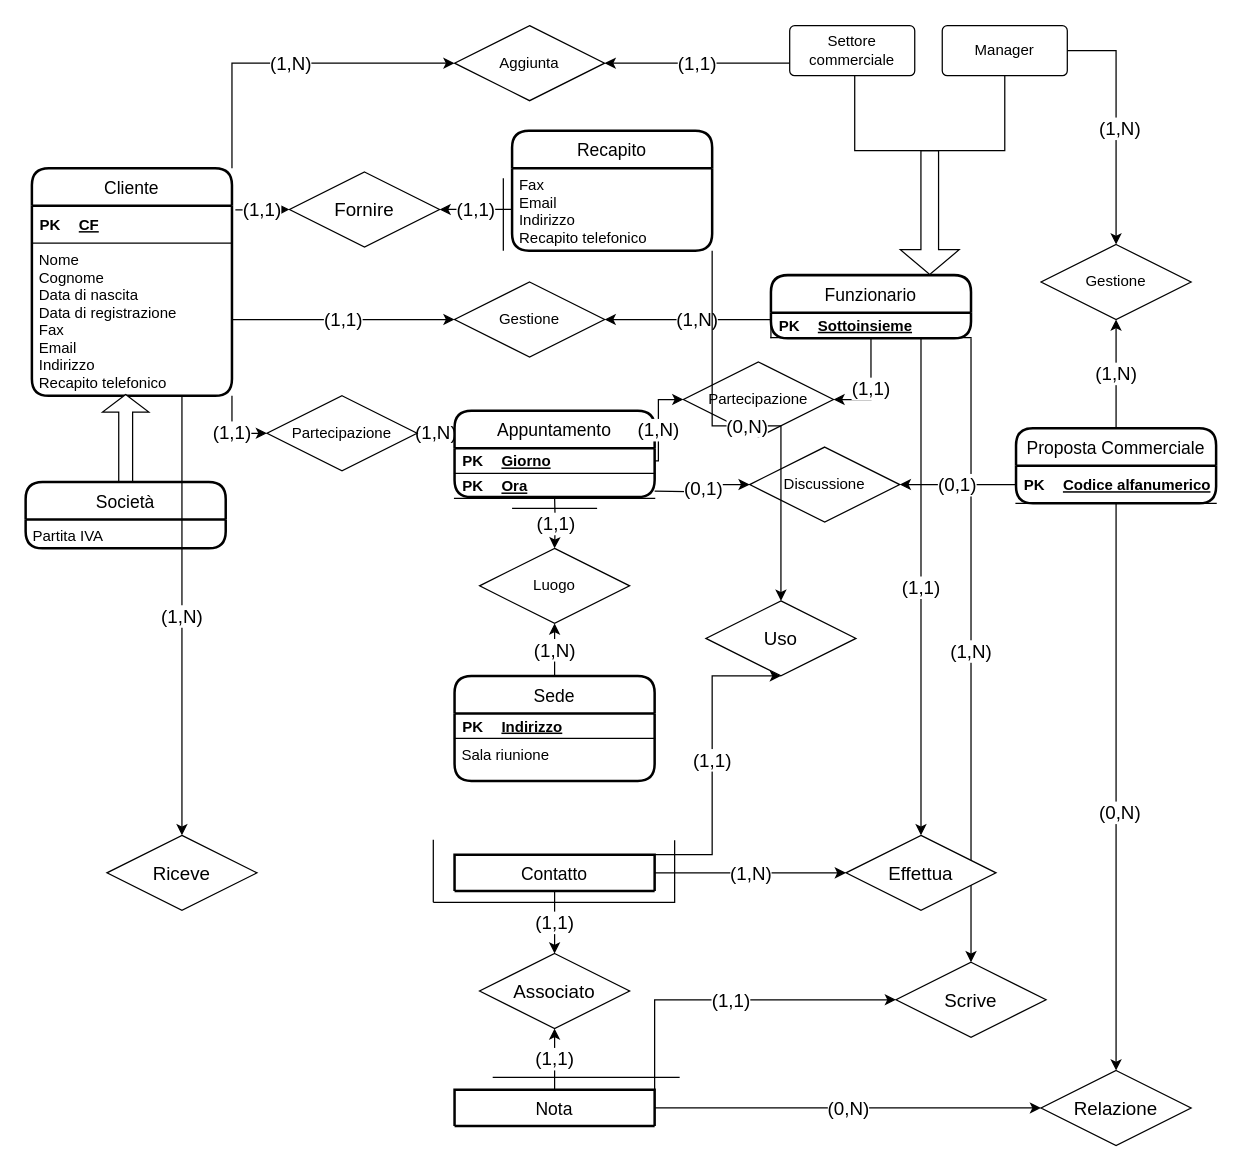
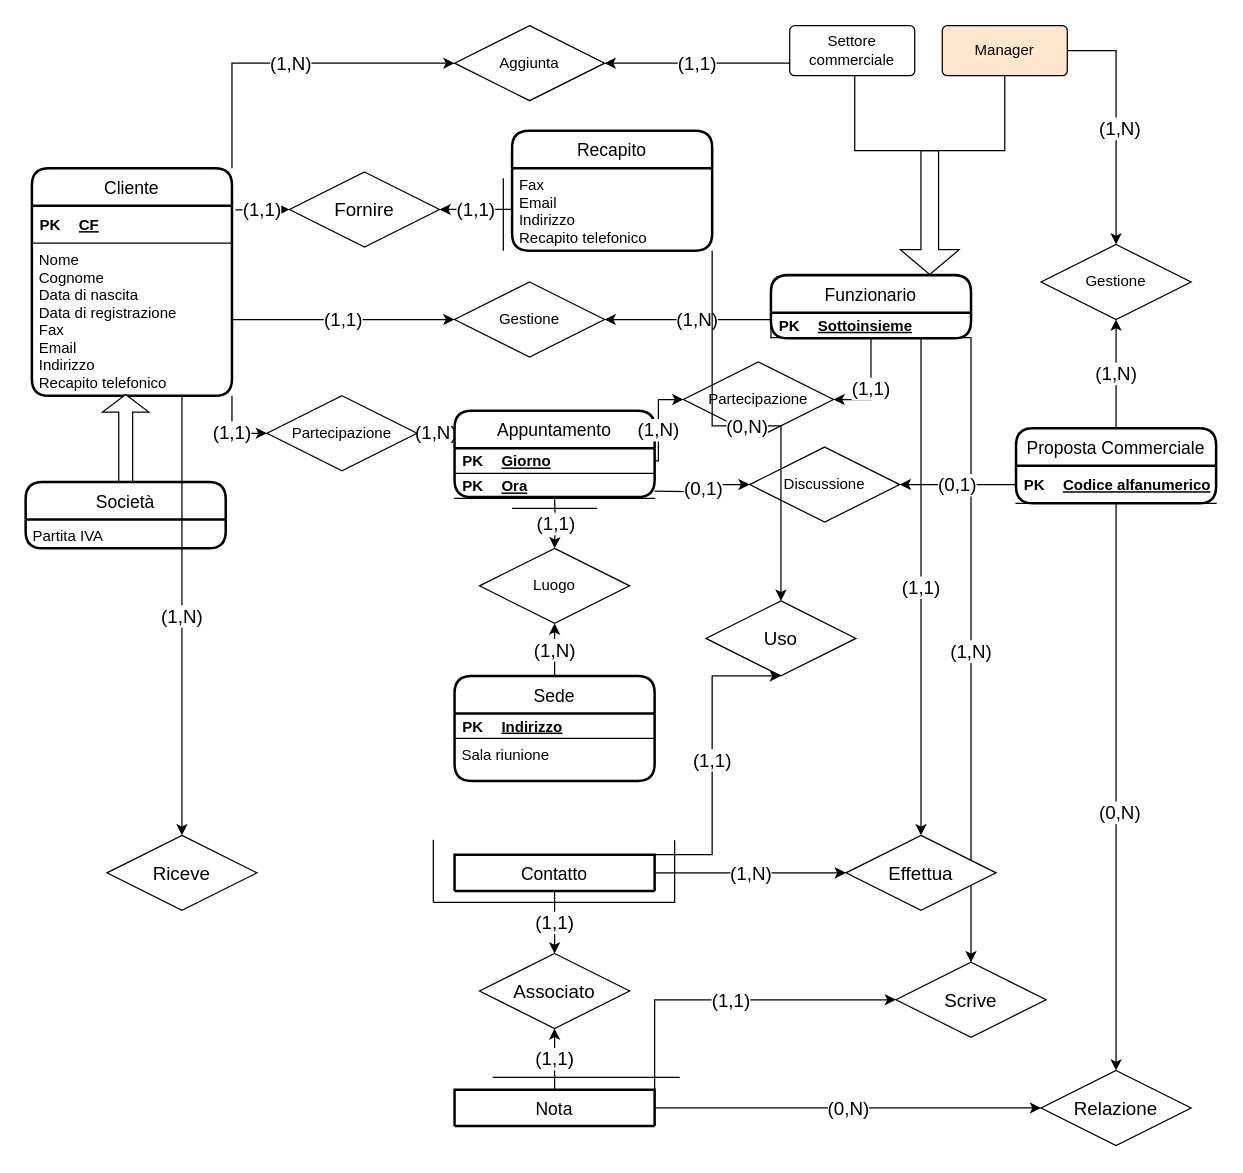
node "Manager": fillcolor #ffffff -> #ffe6cc
